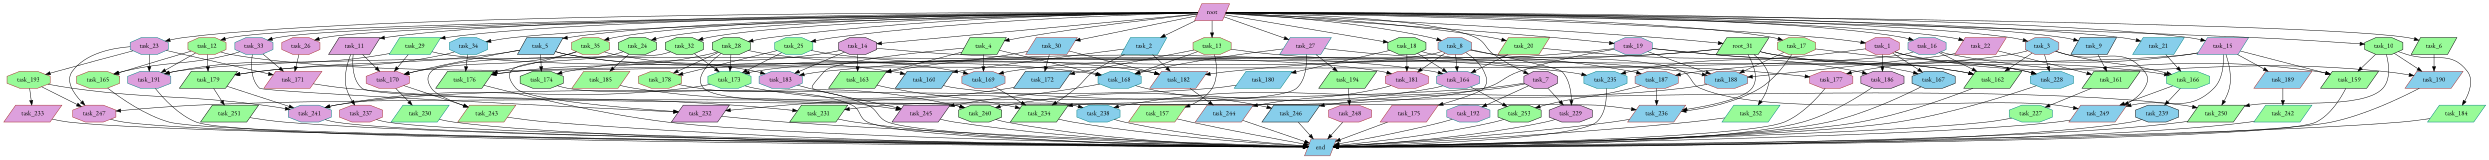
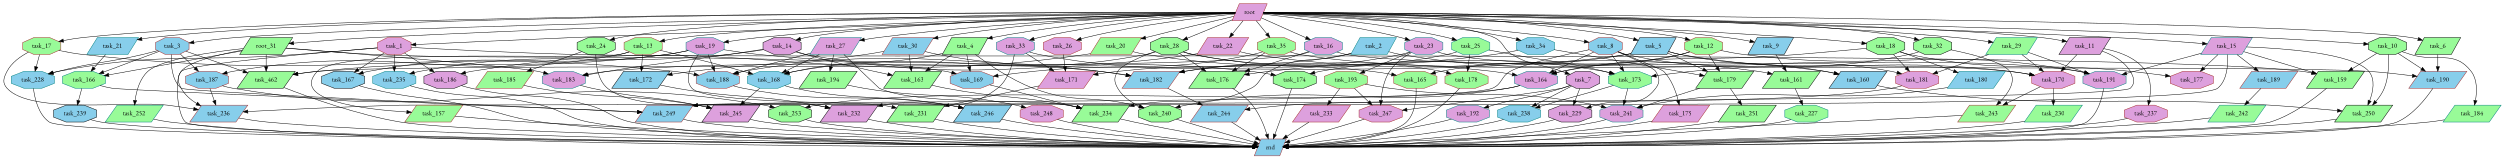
edge "root" -> "task_2": removed
node "task_162": label "task_162" -> "task_462"
edge "task_177" -> "end": now "task_1" -> "end"
